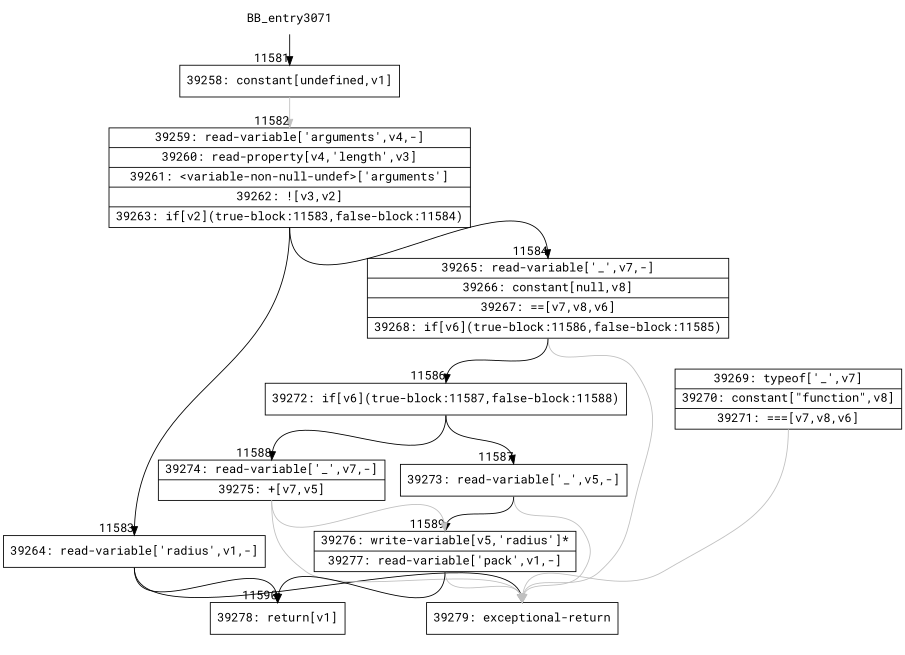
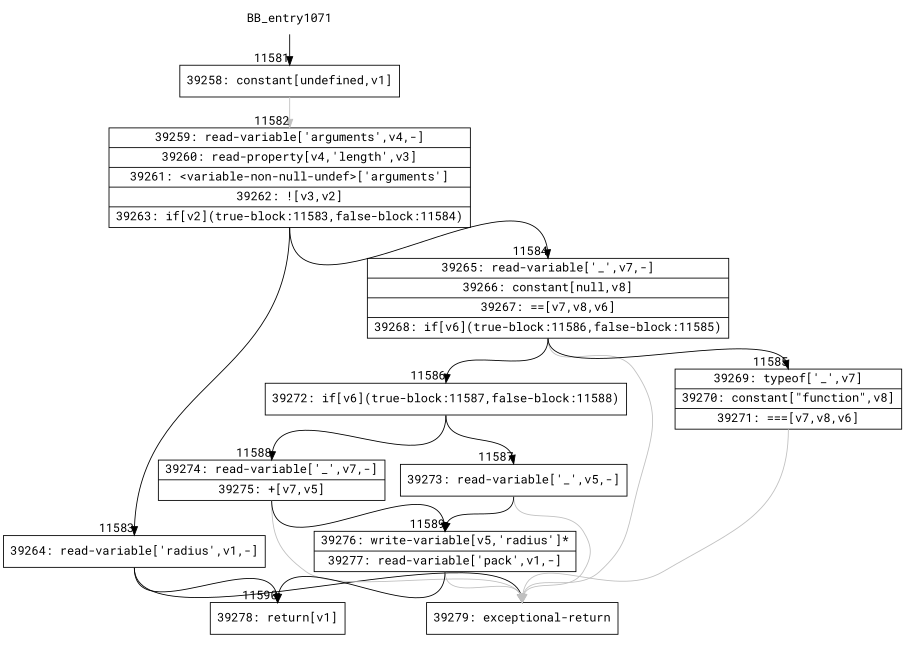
node "BB_entry3071": label "BB_entry3071" -> "BB_entry1071"
edge "39265: read-variable['_',v7,-]" -> "39269: typeof['_',v7]": added
edge "39274: read-variable['_',v7,-]" -> "39276: write-variable[v5,'radius']*": color gray -> black
